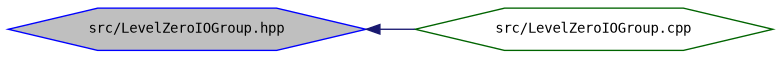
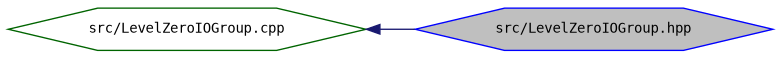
edge "src/LevelZeroIOGroup.cpp" -> "src/LevelZeroIOGroup.hpp": reversed
